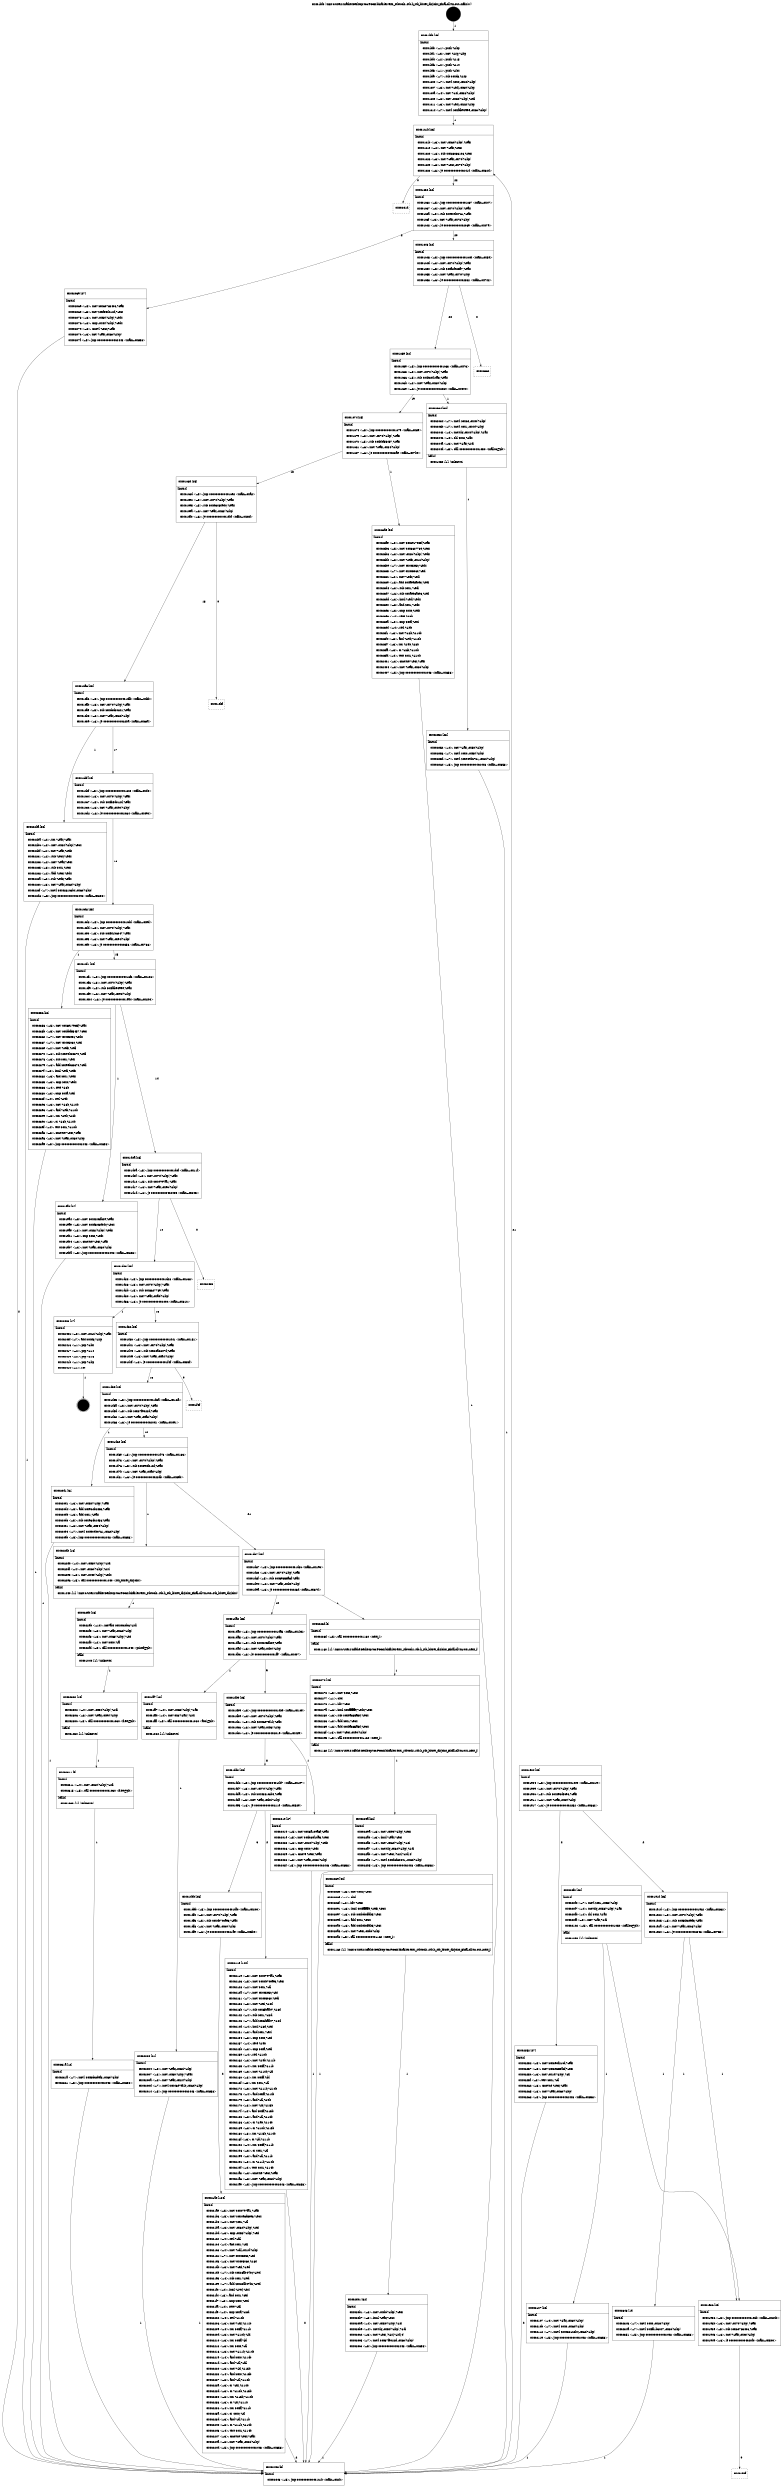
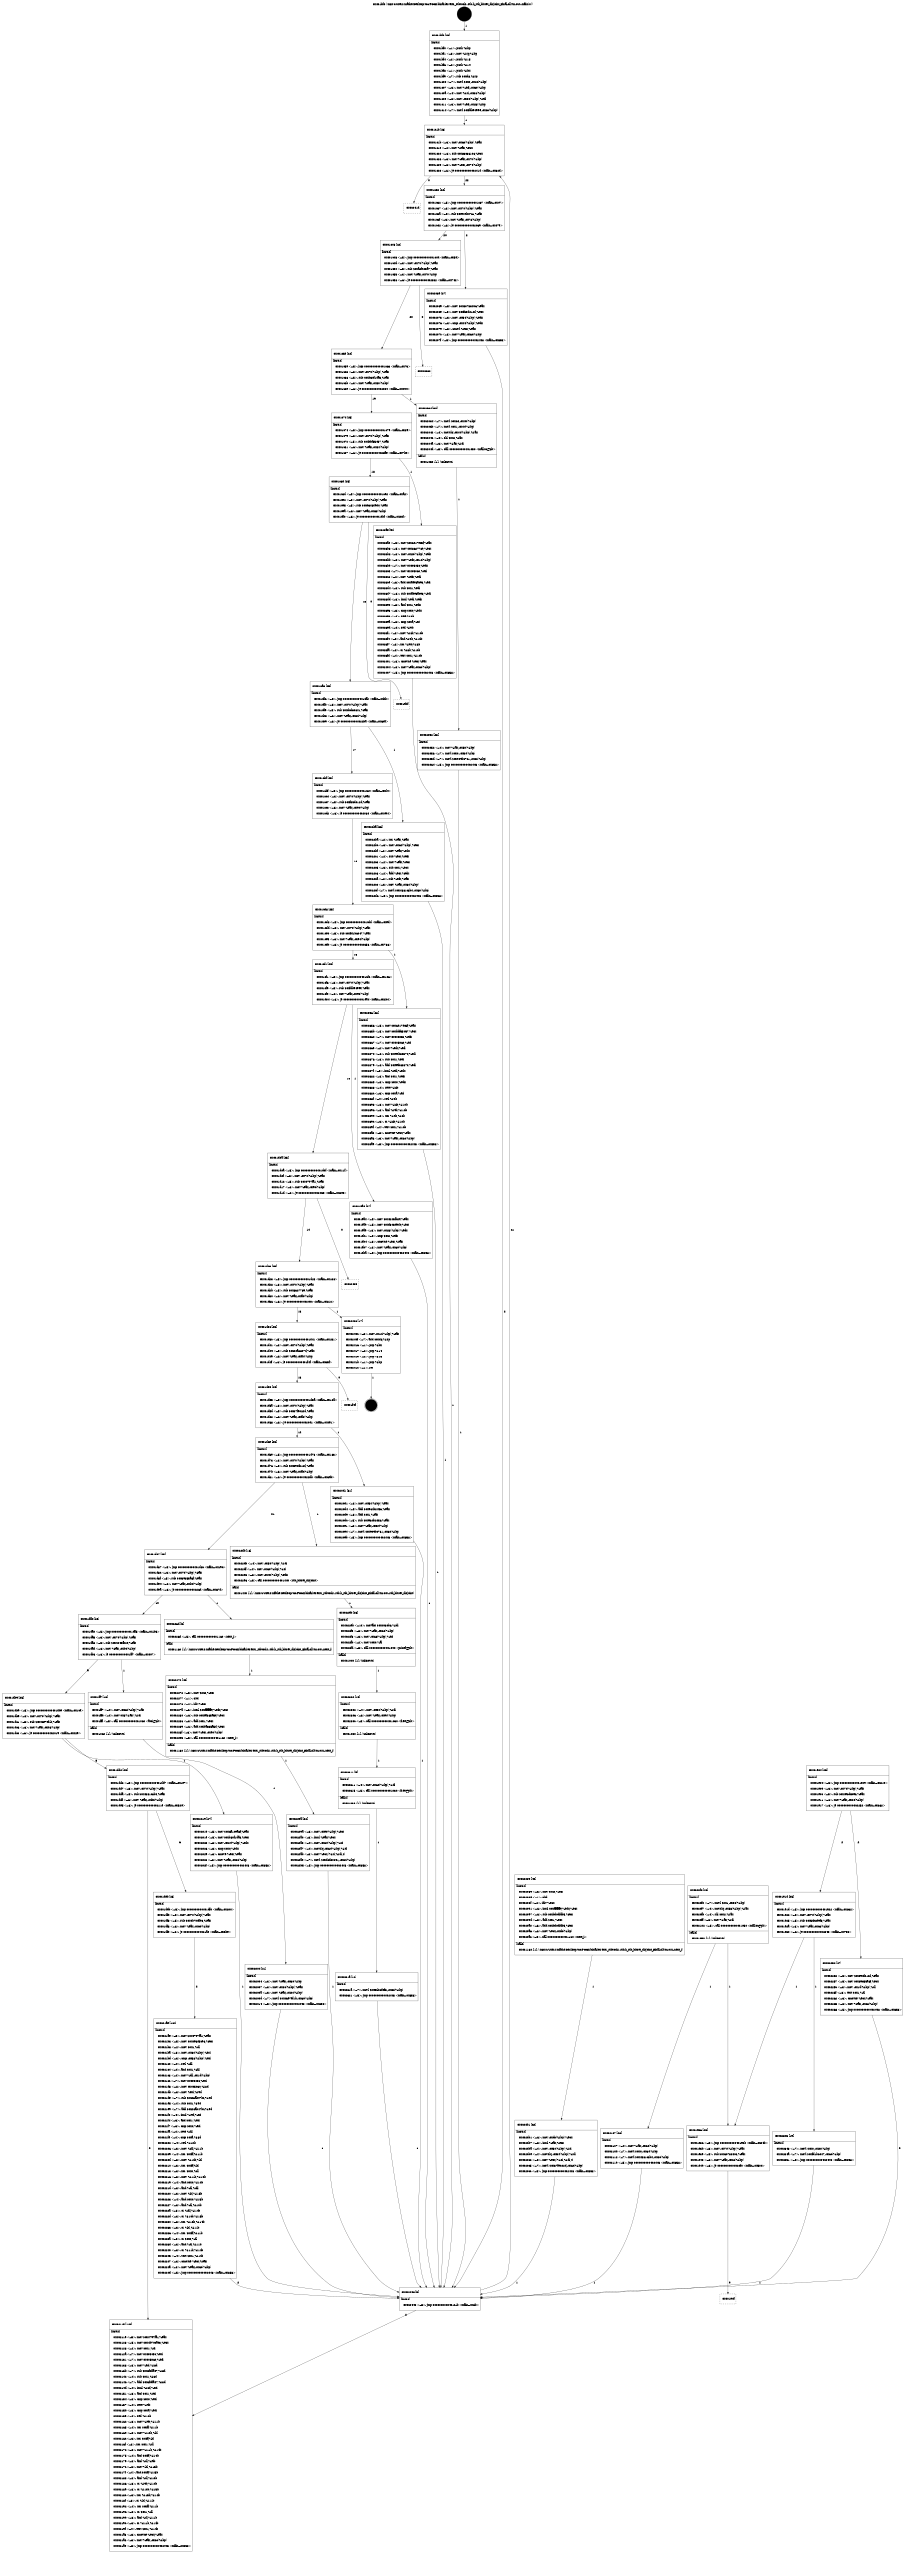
edge "0x40211e [144]" -> "0x402448 [5]": reversed
